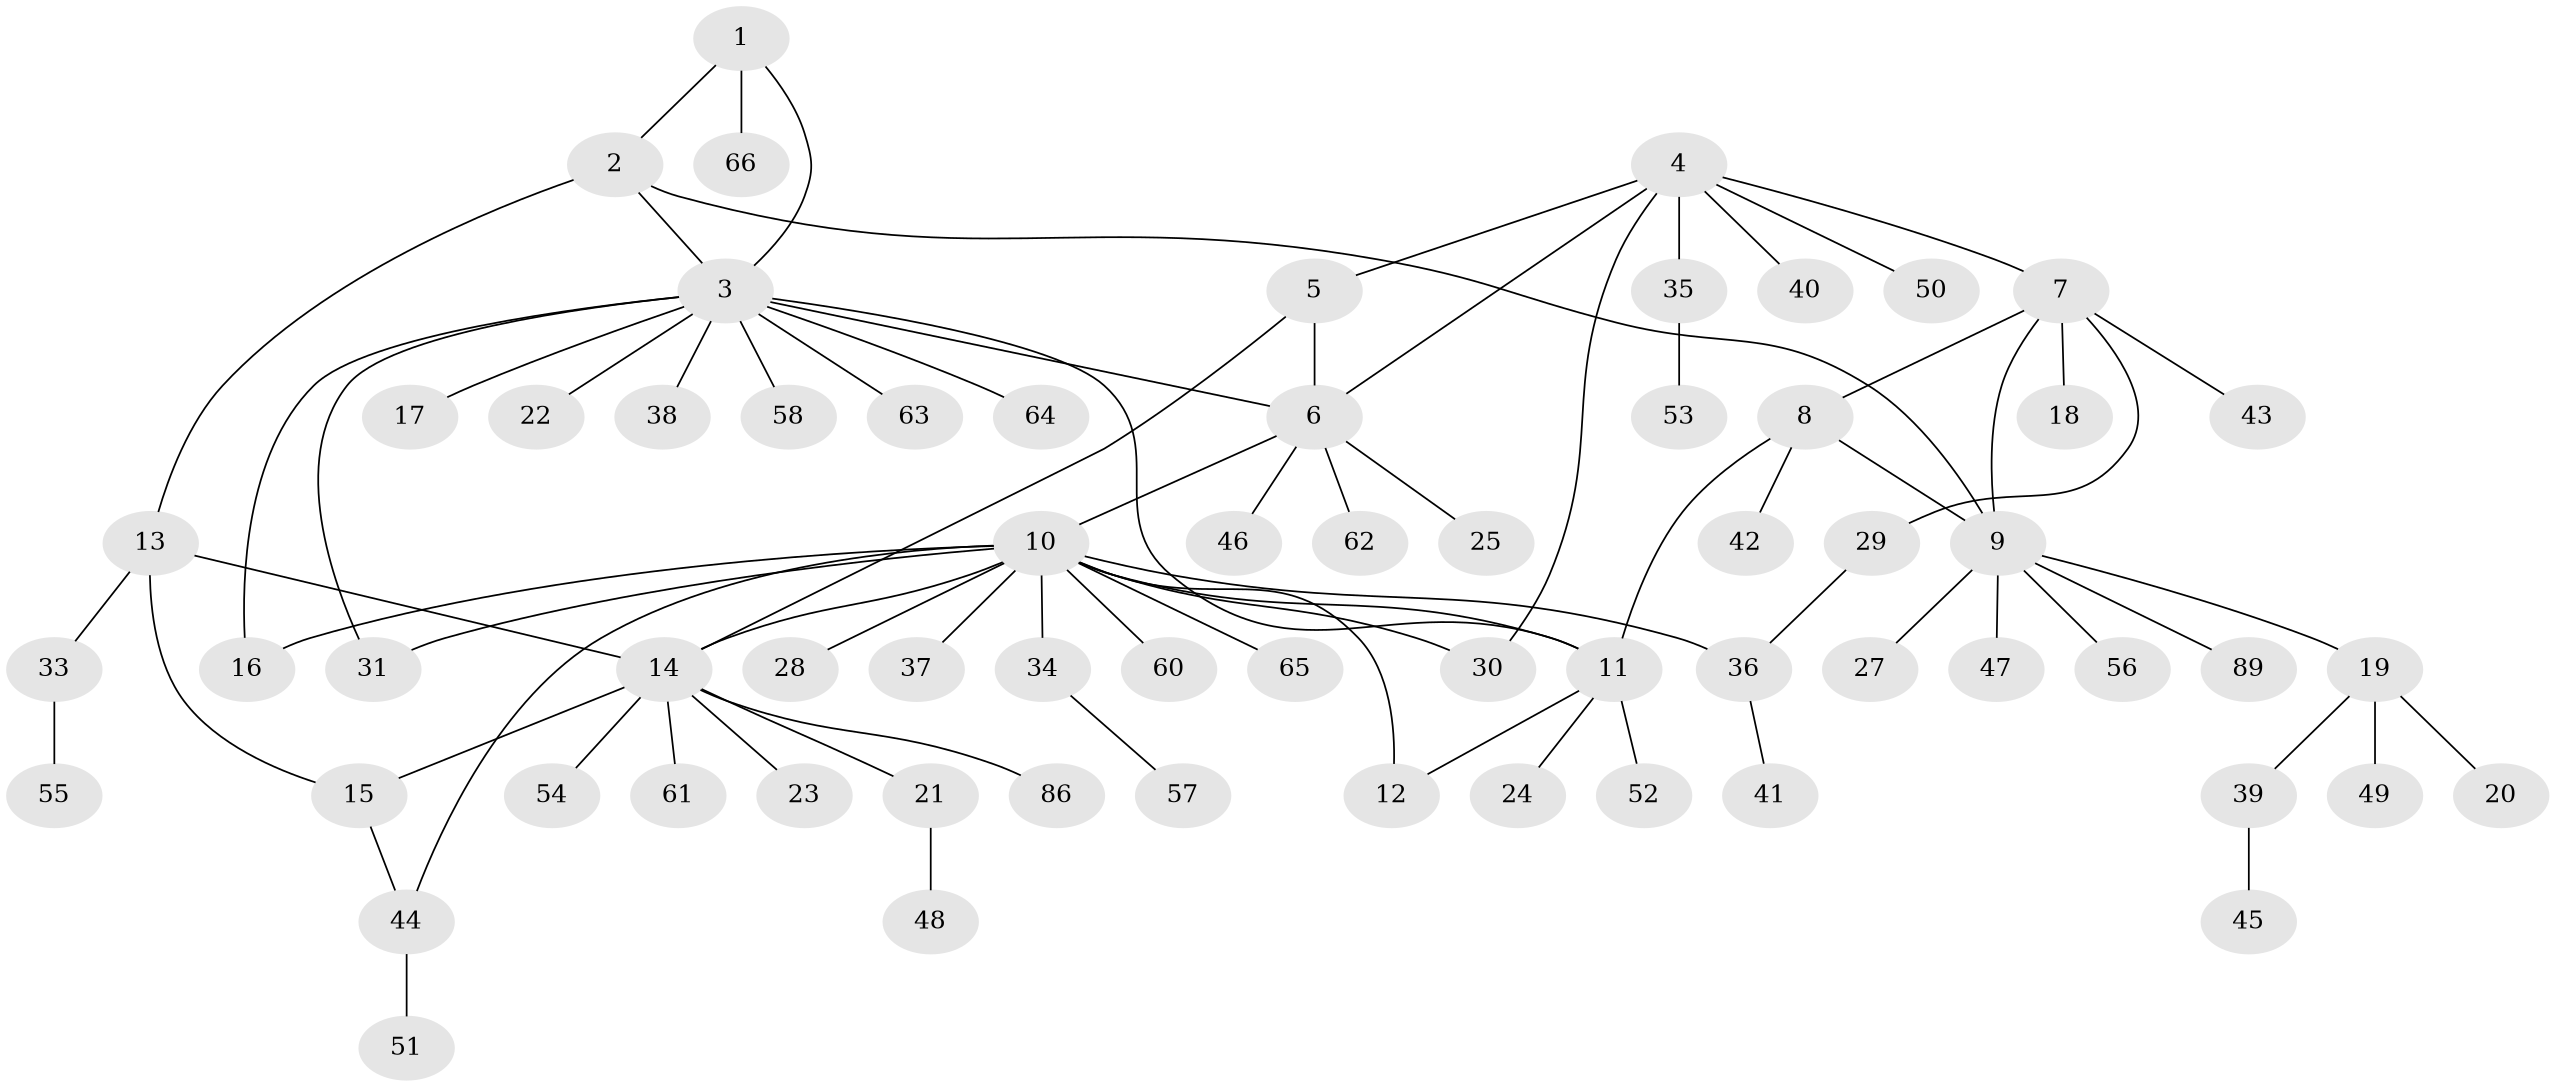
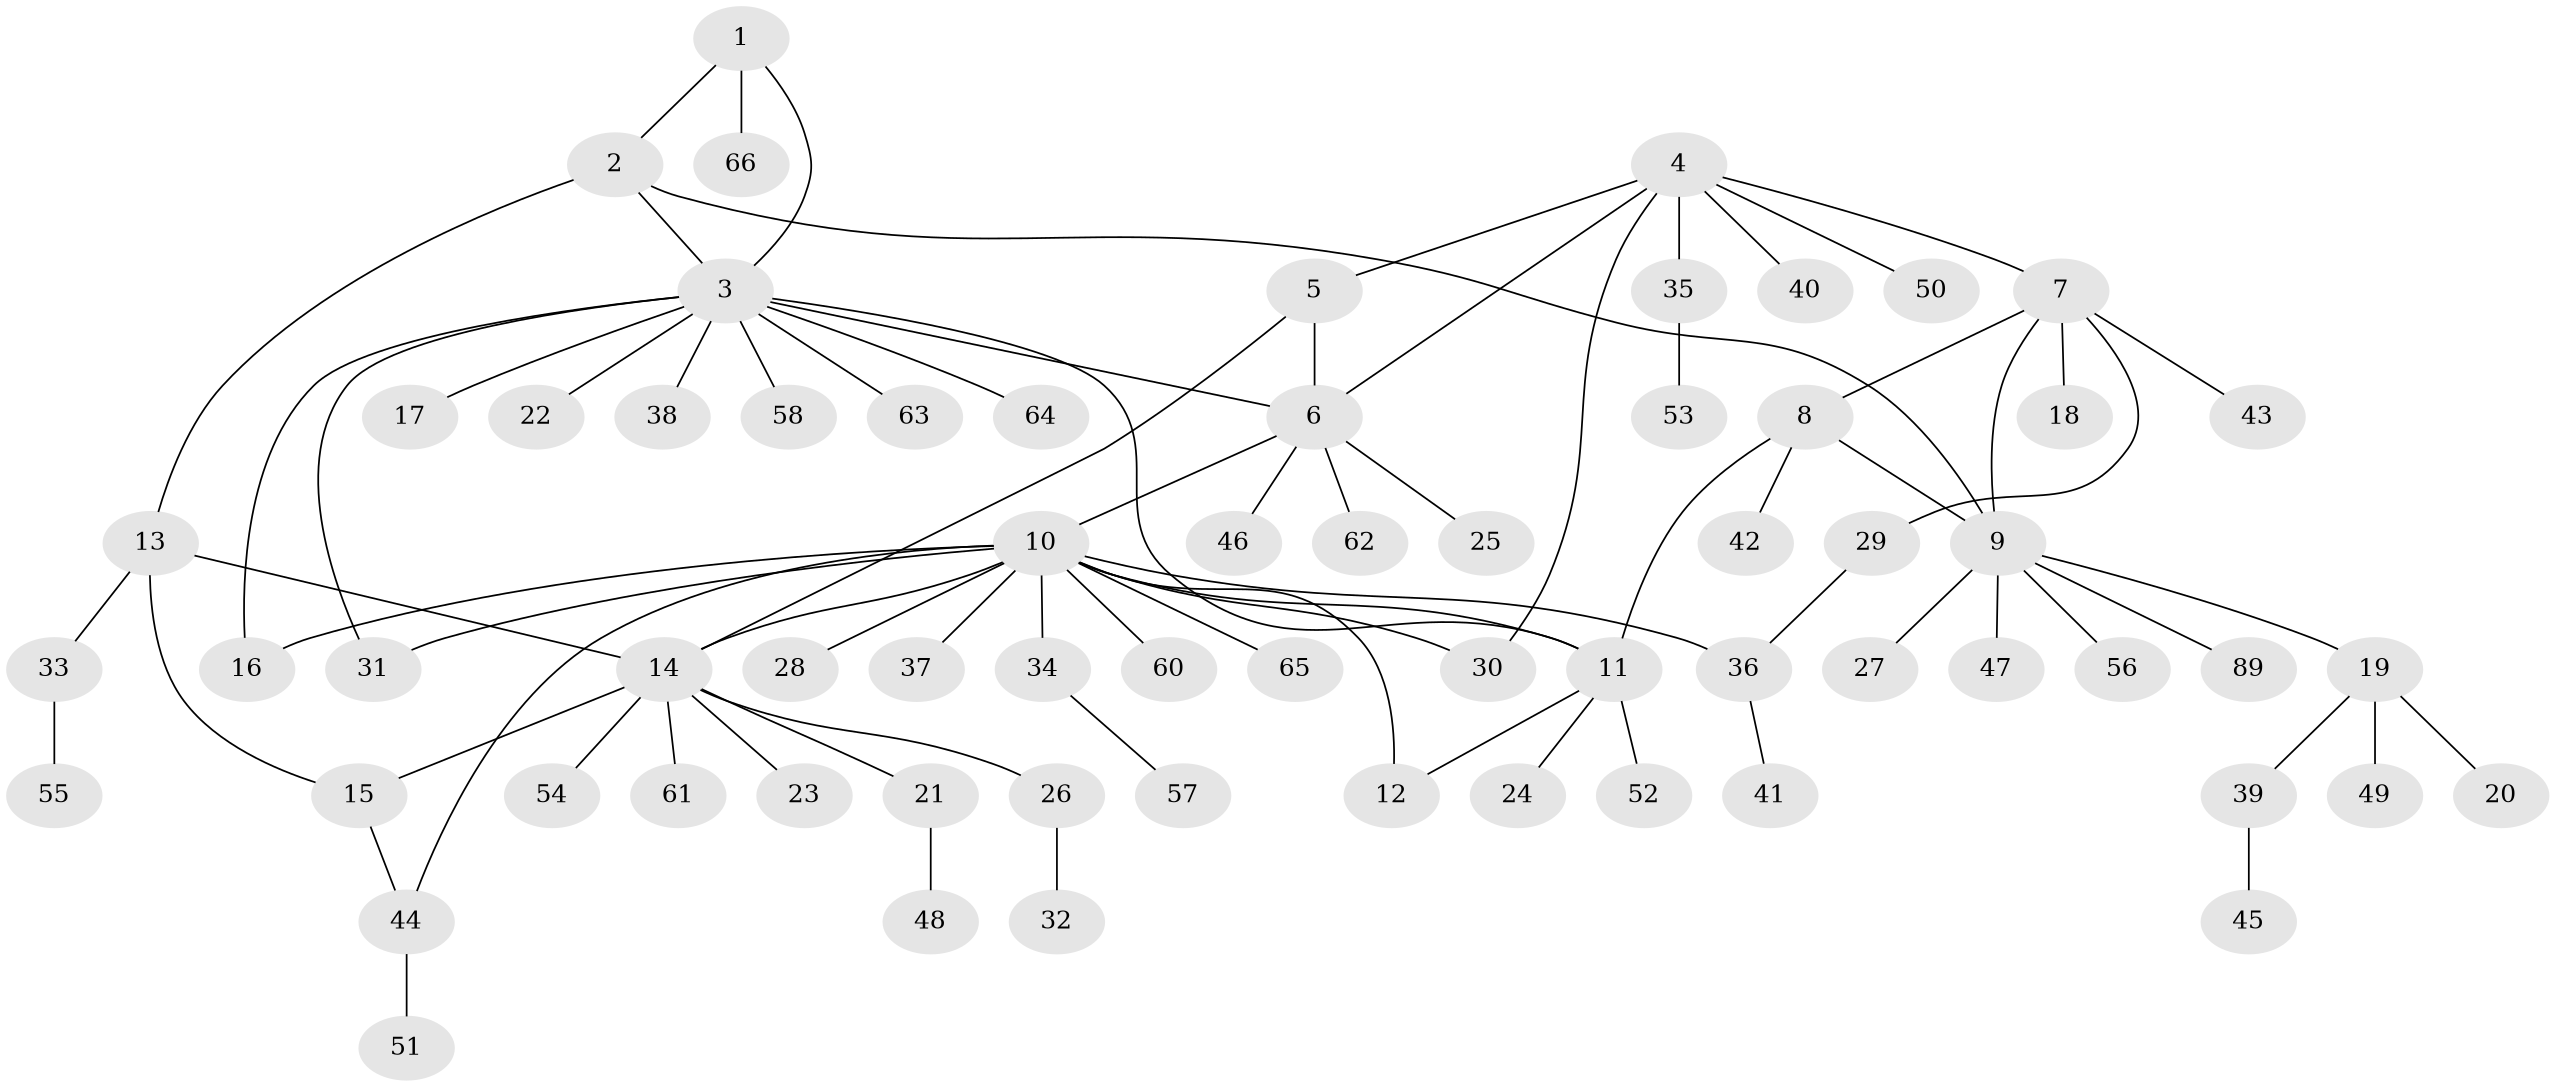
node "86": label "86" -> "26"
node "32": added
